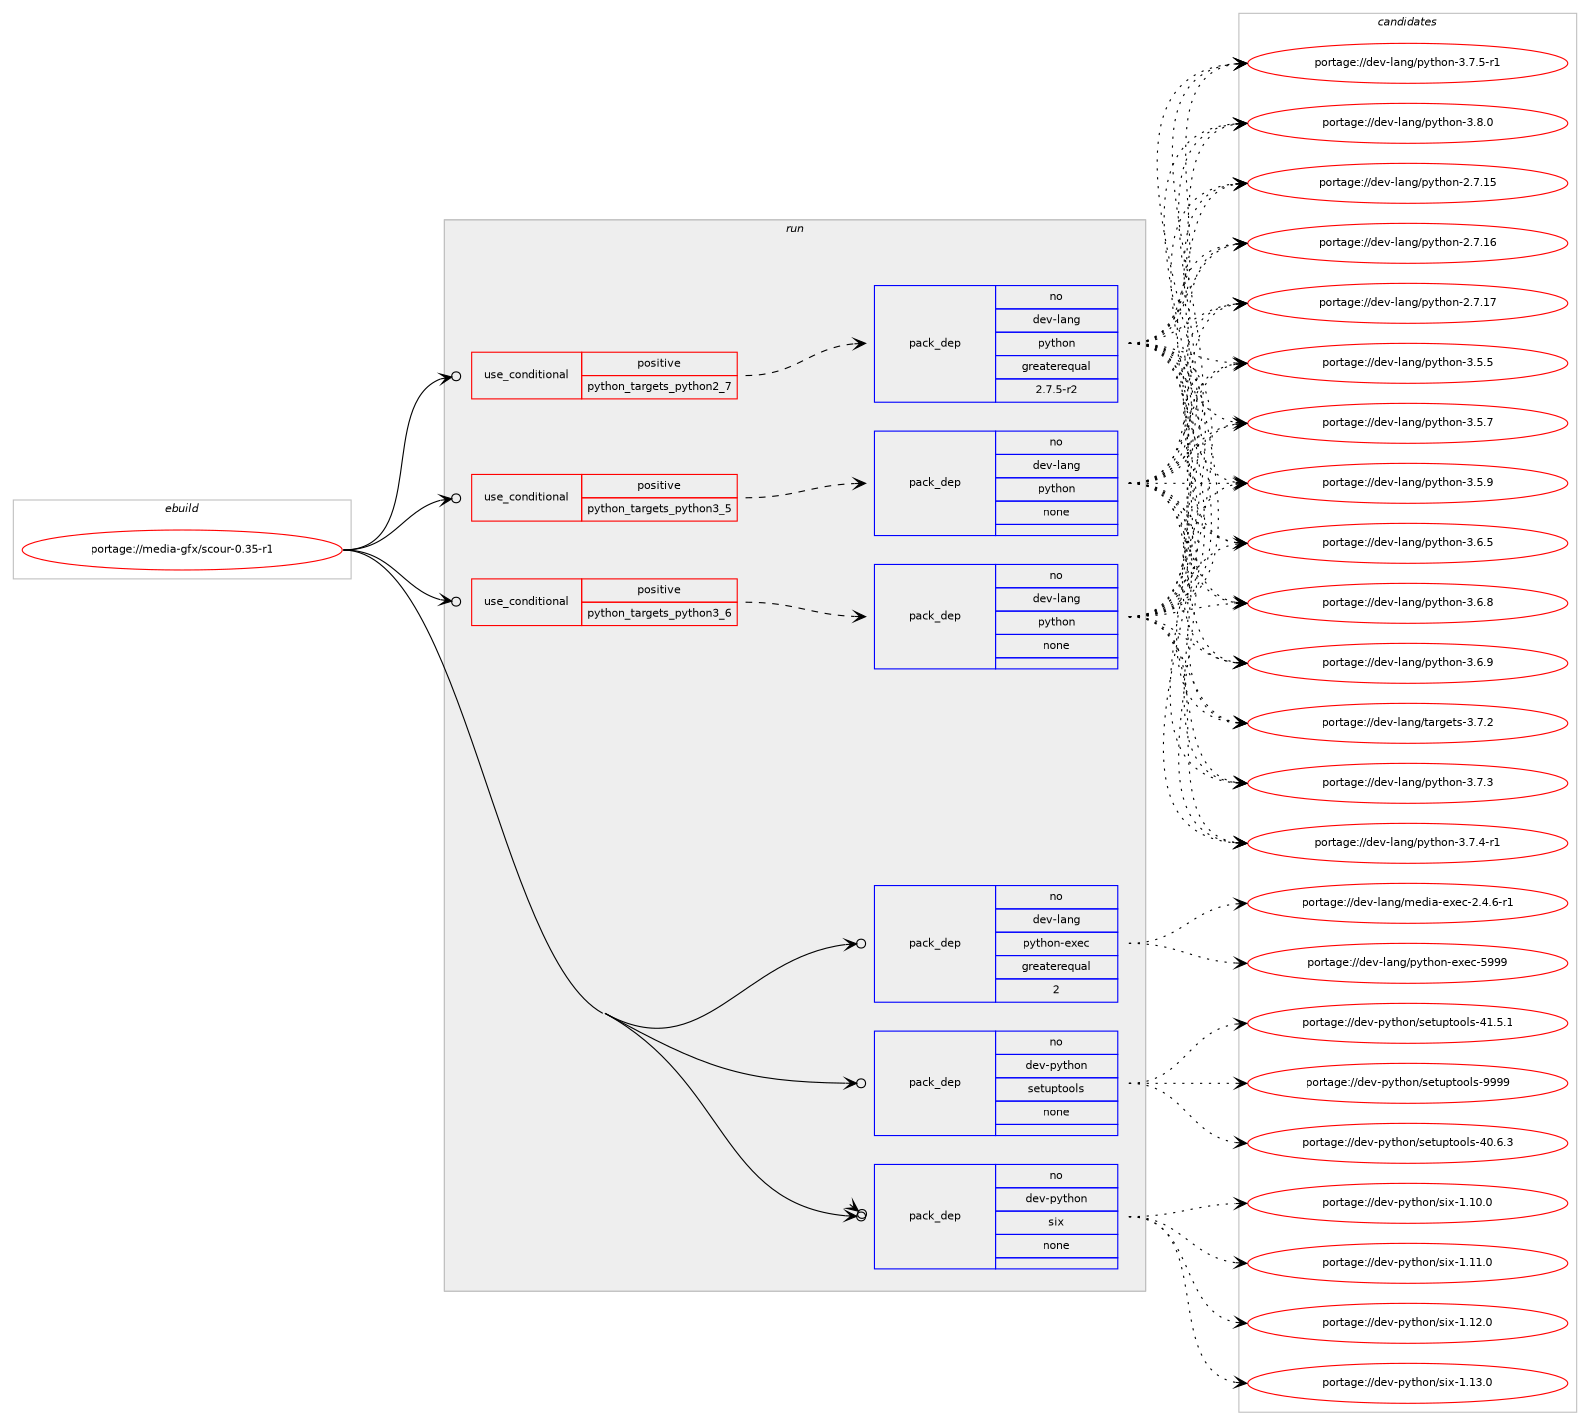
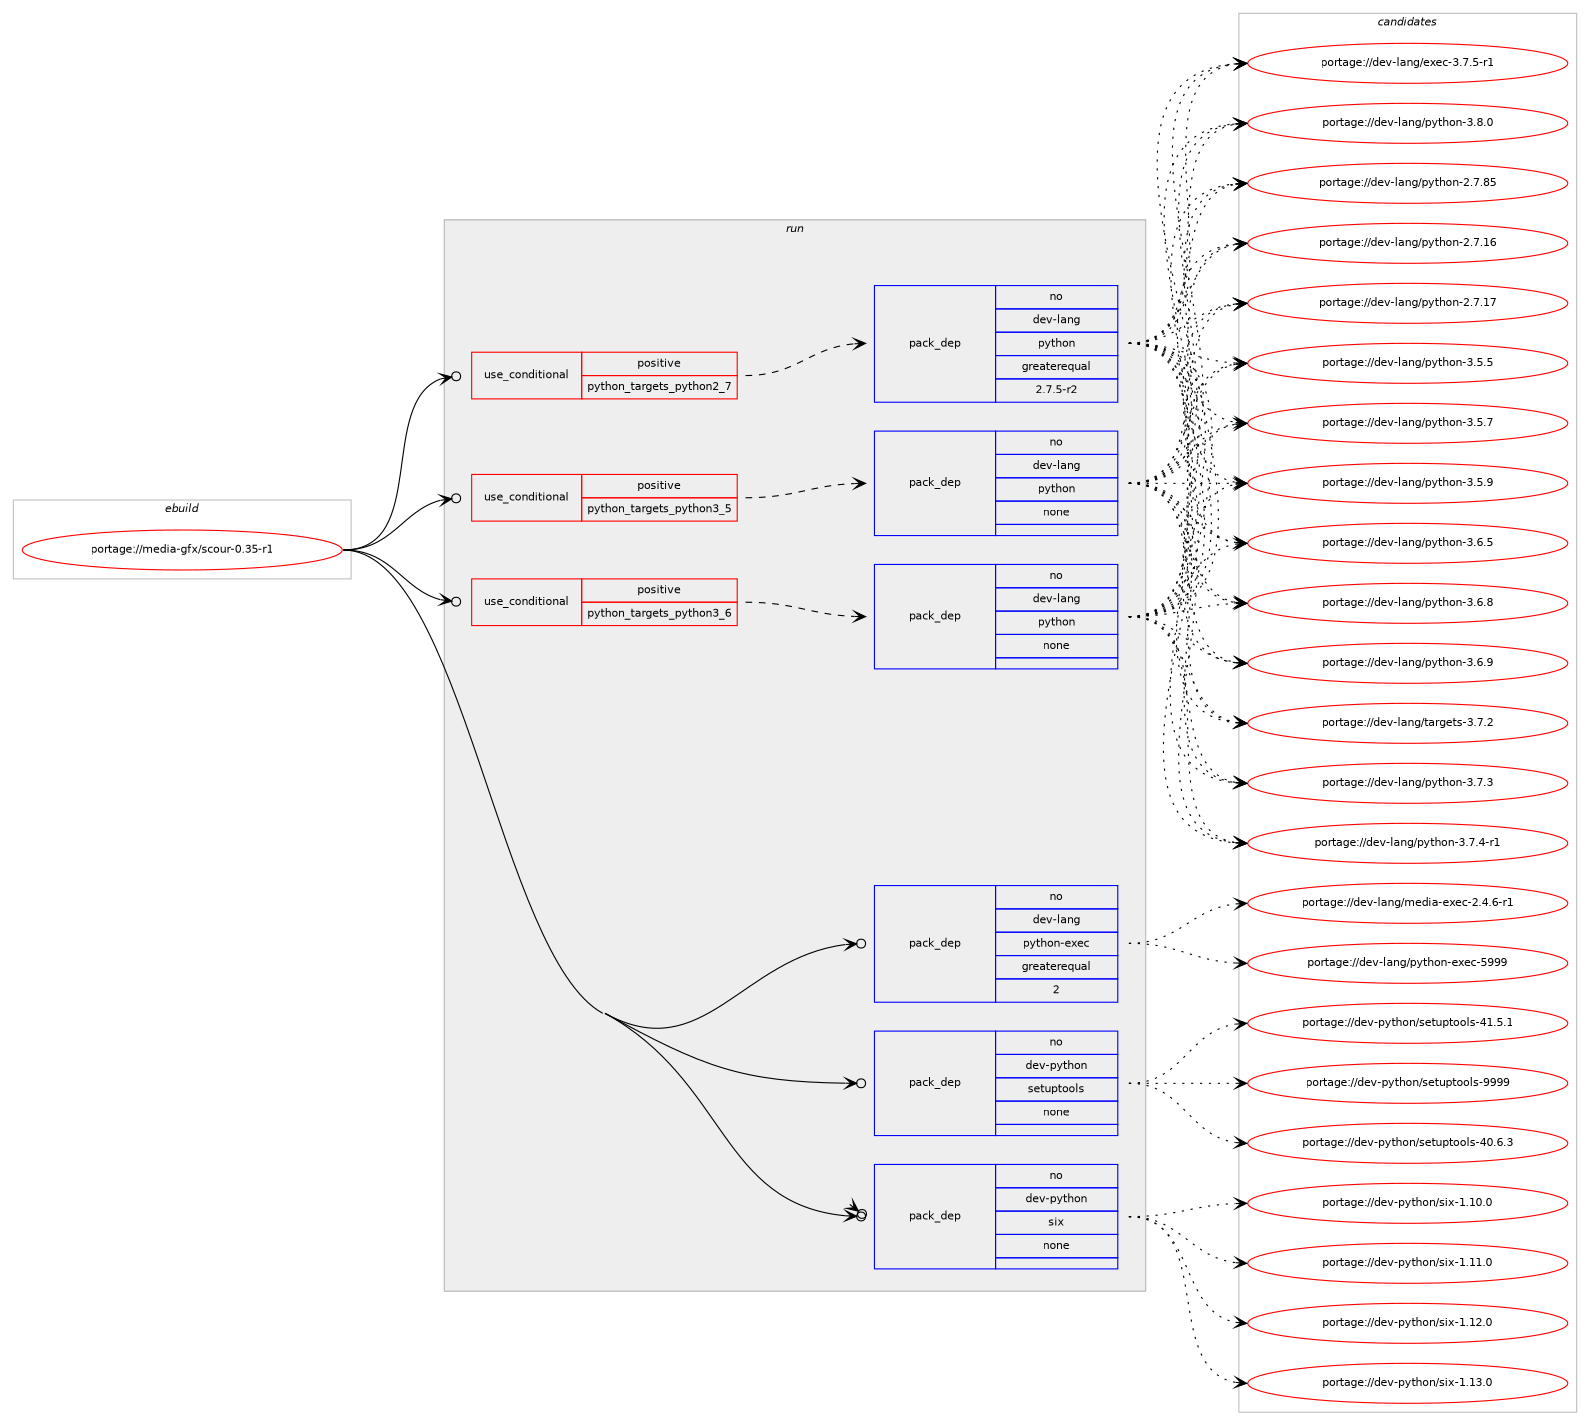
node "portage://dev-lang/python-3.7.5-r1": label "portage://dev-lang/python-3.7.5-r1" -> "portage://dev-lang/exec-3.7.5-r1"
node "portage://dev-lang/python-2.7.15": label "portage://dev-lang/python-2.7.15" -> "portage://dev-lang/python-2.7.85"
